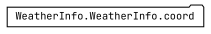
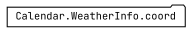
node "WeatherInfo.WeatherInfo.coord": label "WeatherInfo.WeatherInfo.coord" -> "Calendar.WeatherInfo.coord"
